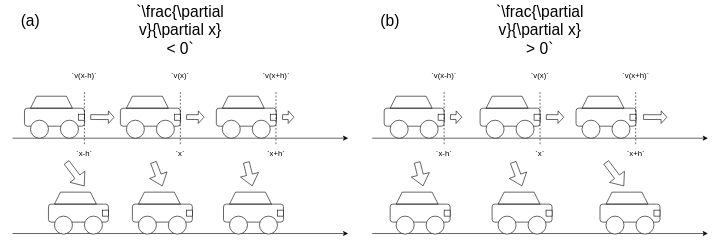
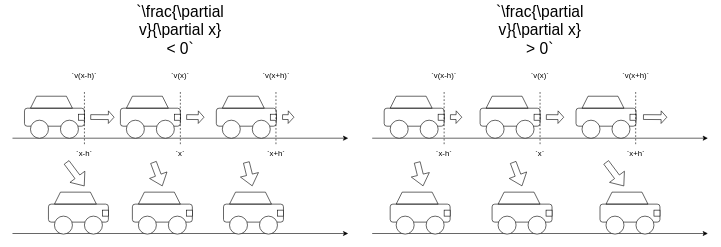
node "(a)": removed
node "(b)": removed
